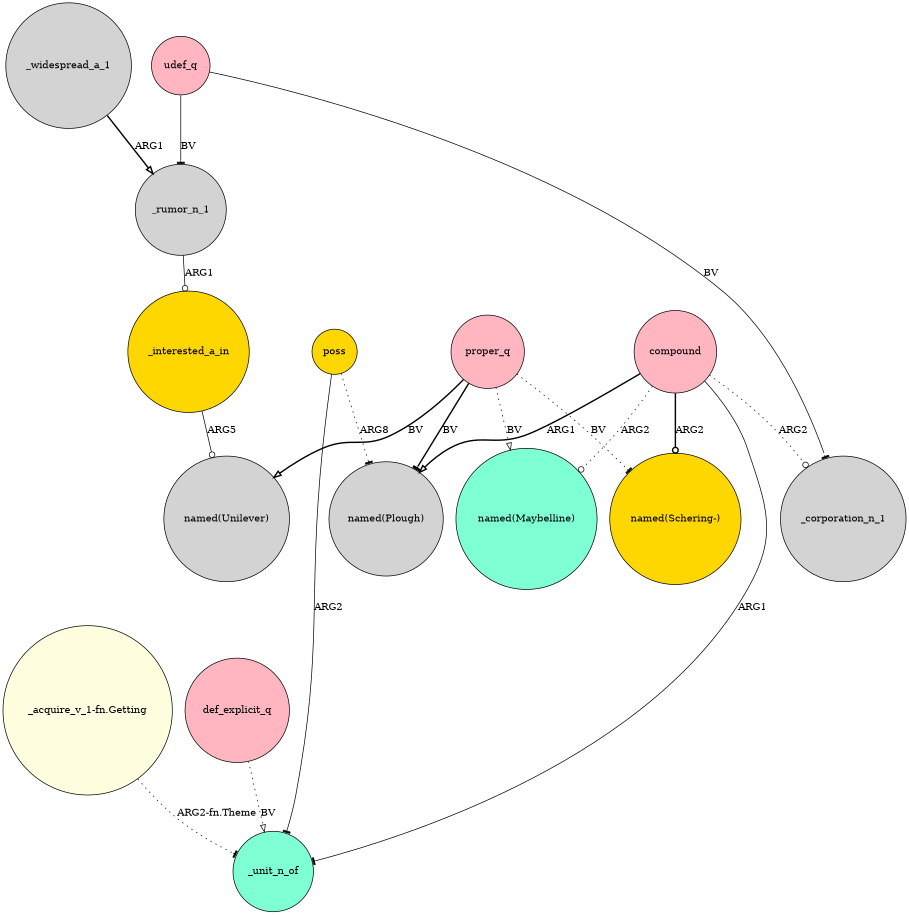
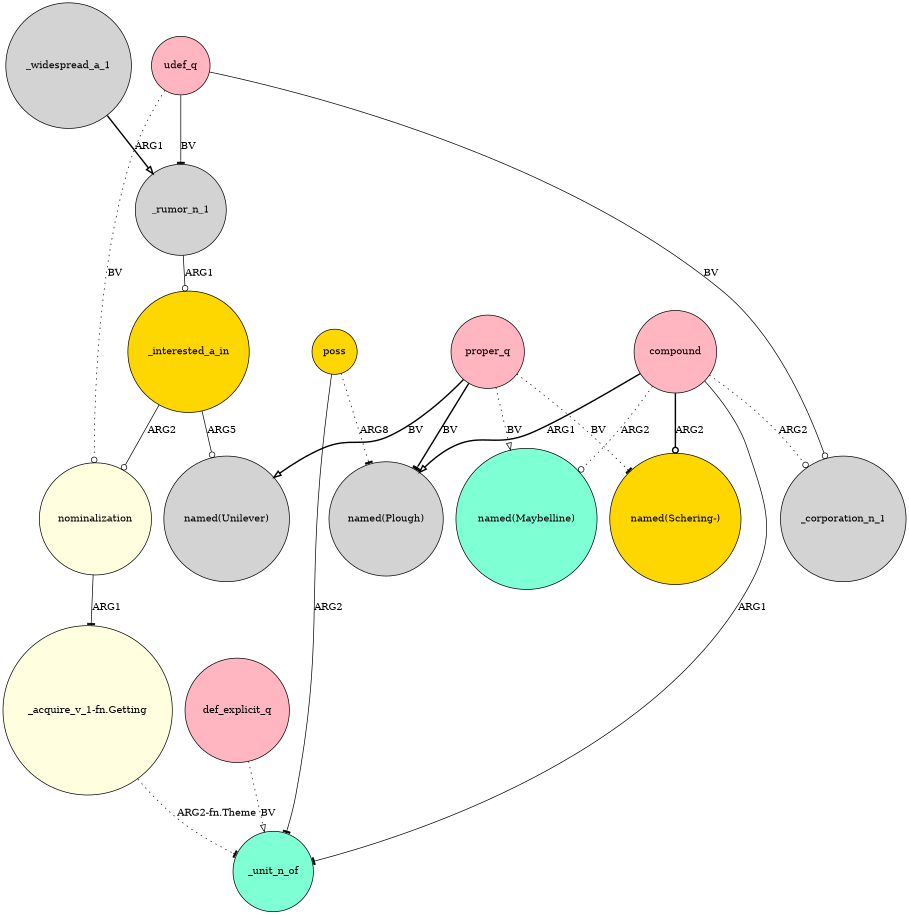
edge "udef_q" -> "_corporation_n_1": arrowhead tee -> odot
node "nominalization": added
